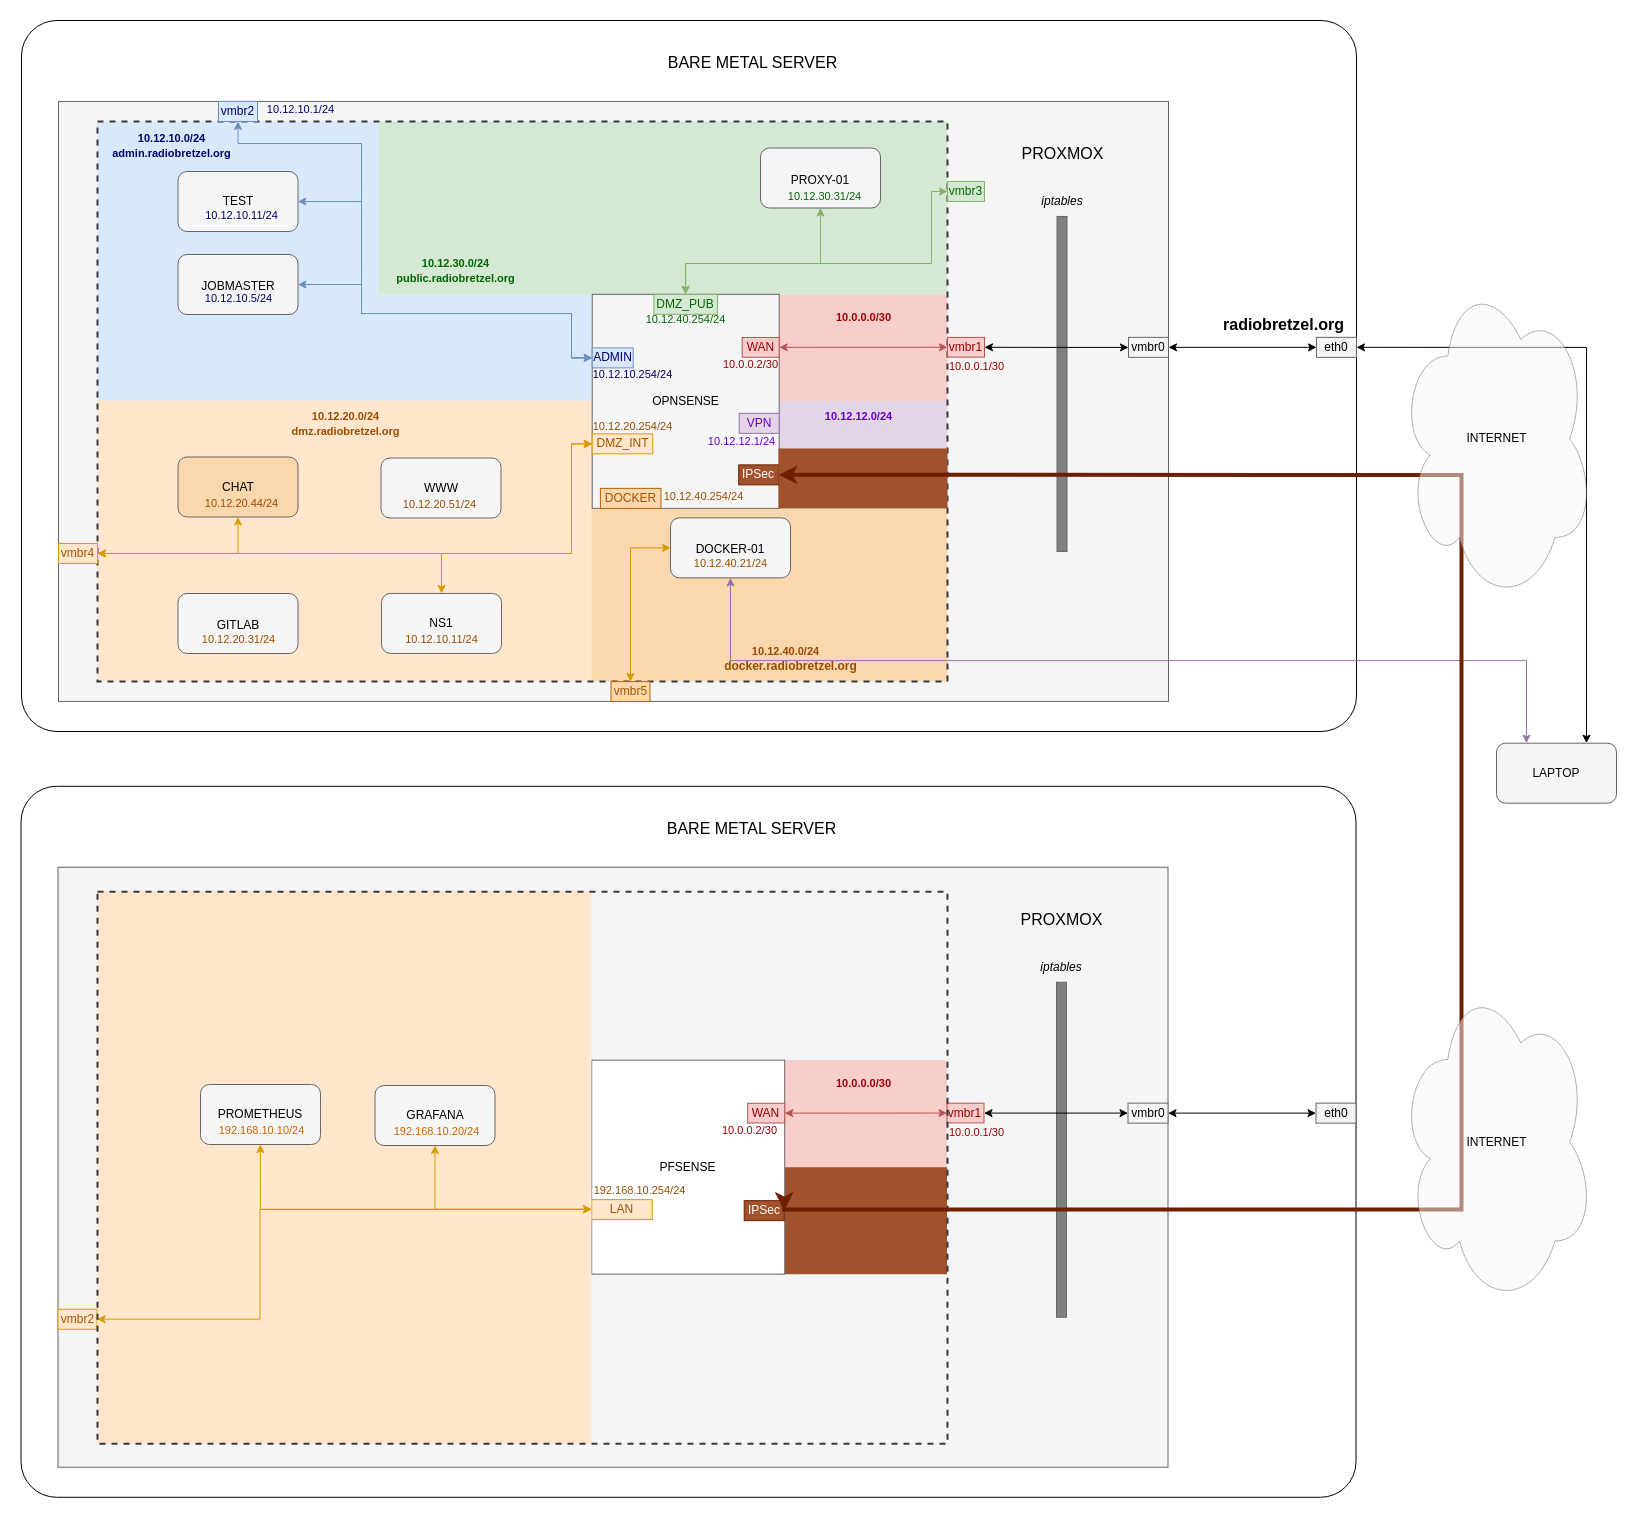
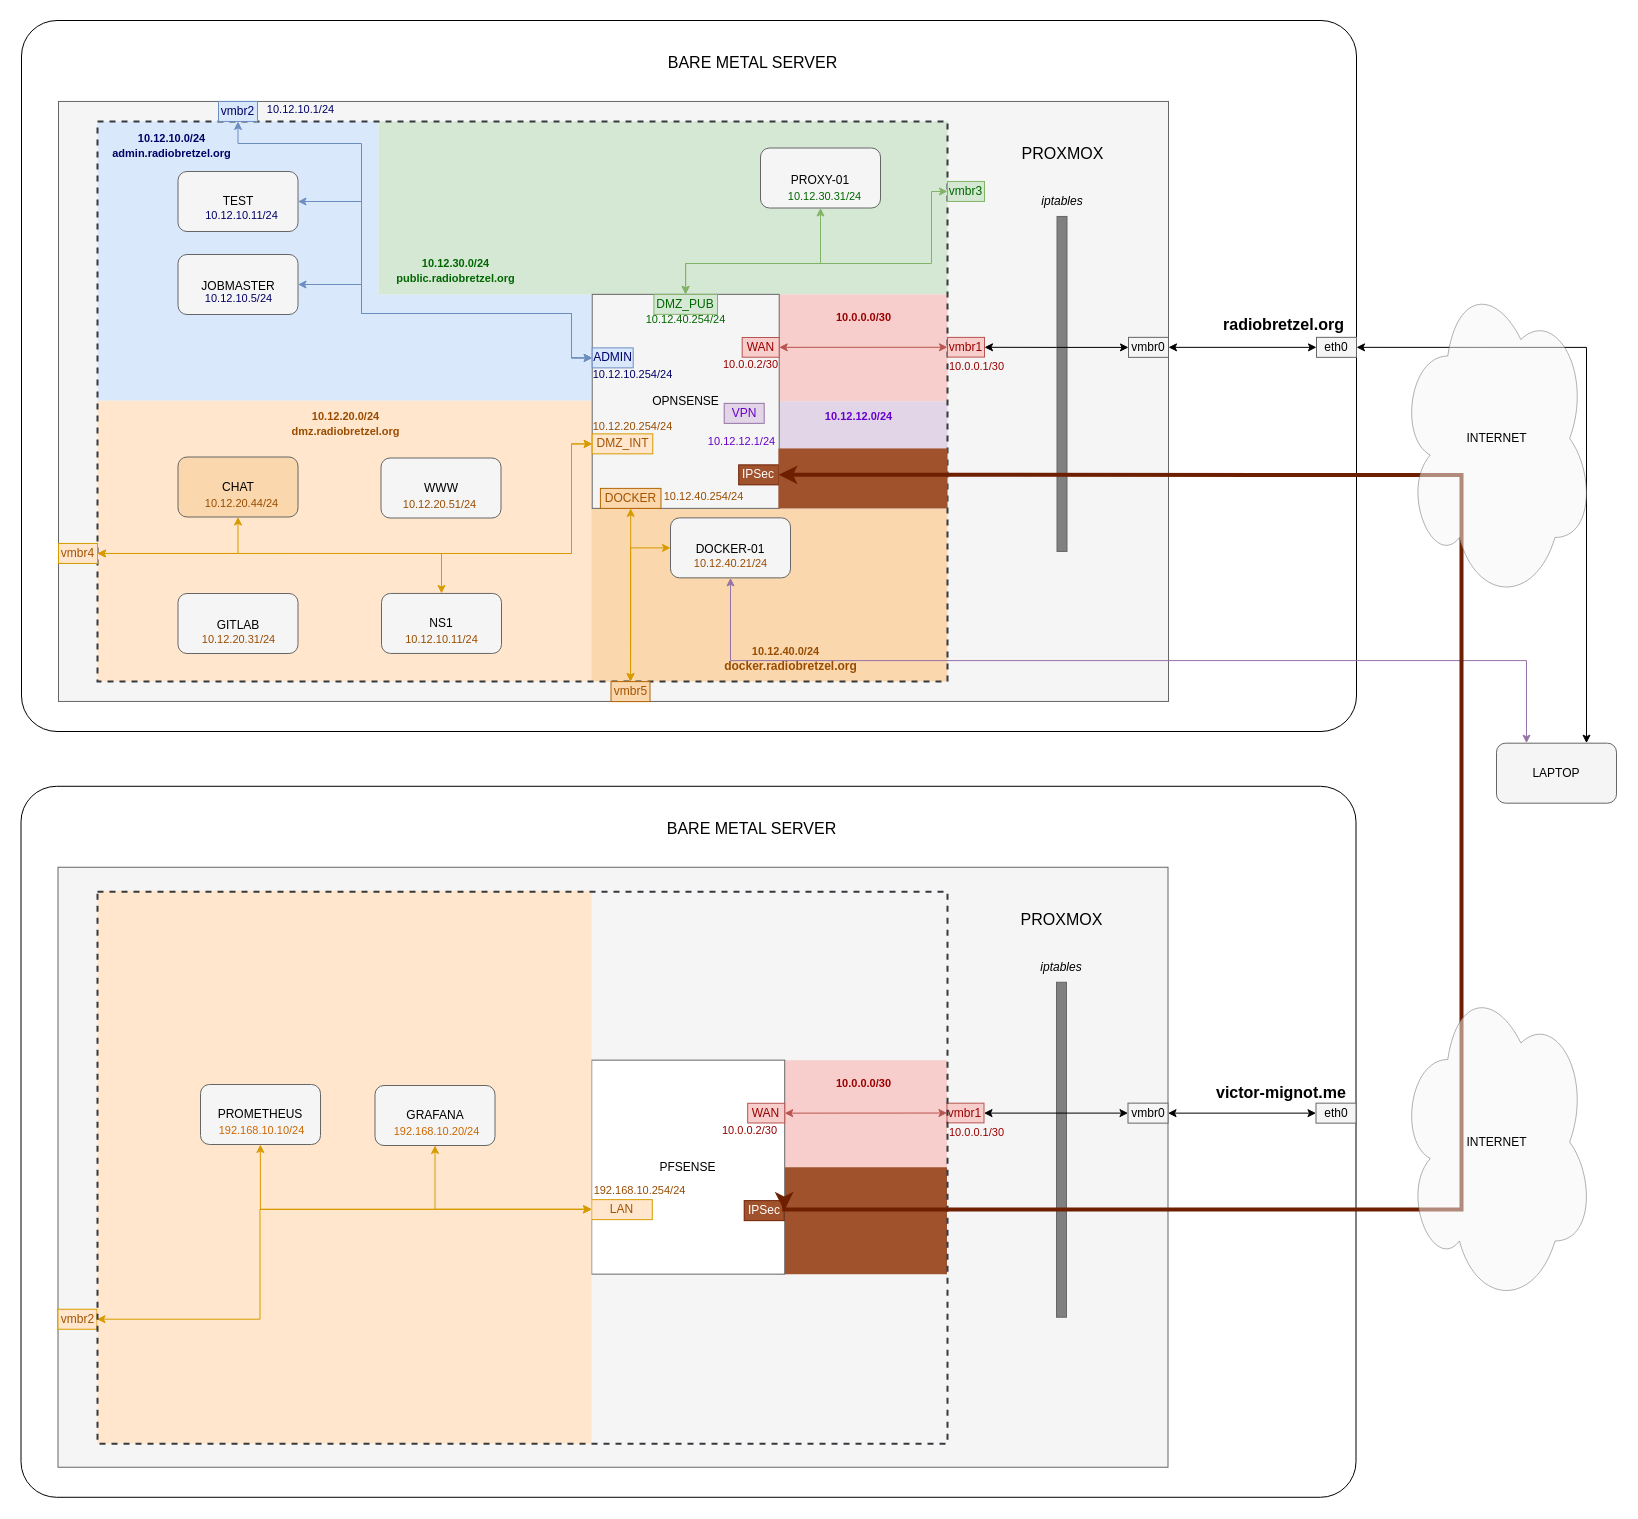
node "VPN": moved (759, 423) -> (744, 413)
edge "DOCKER" -- "vmbr5": added
node "victor-mignot.me": added
